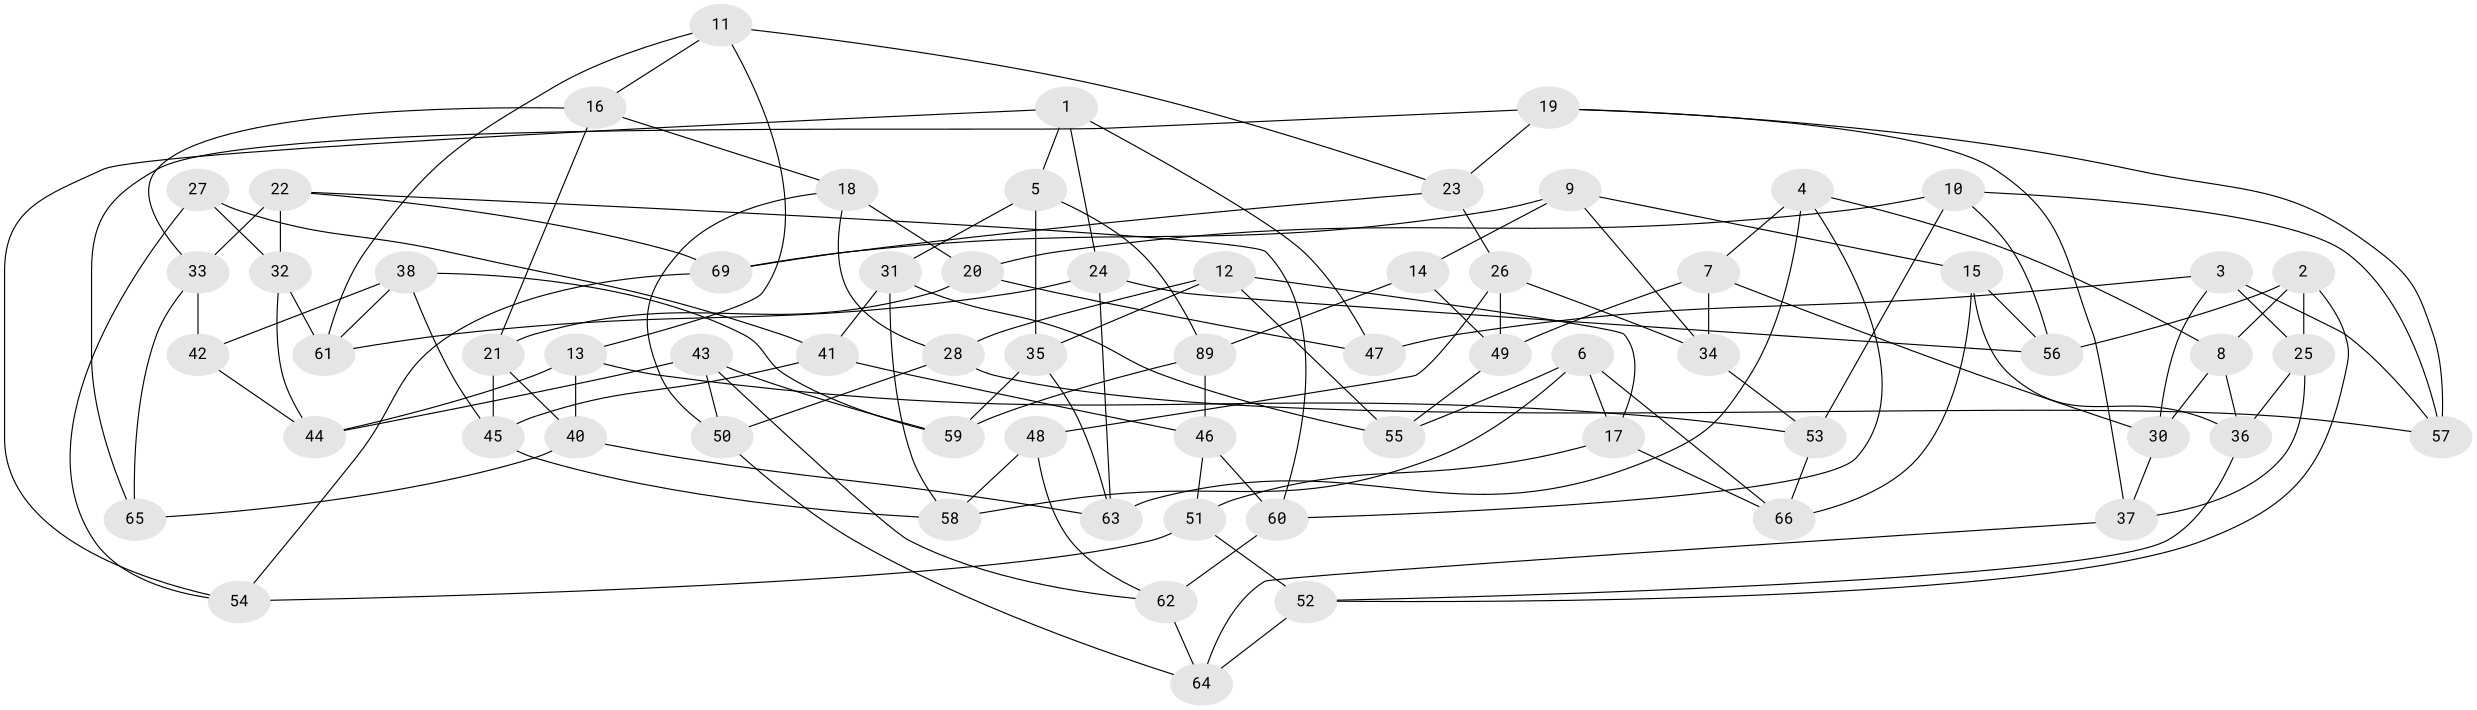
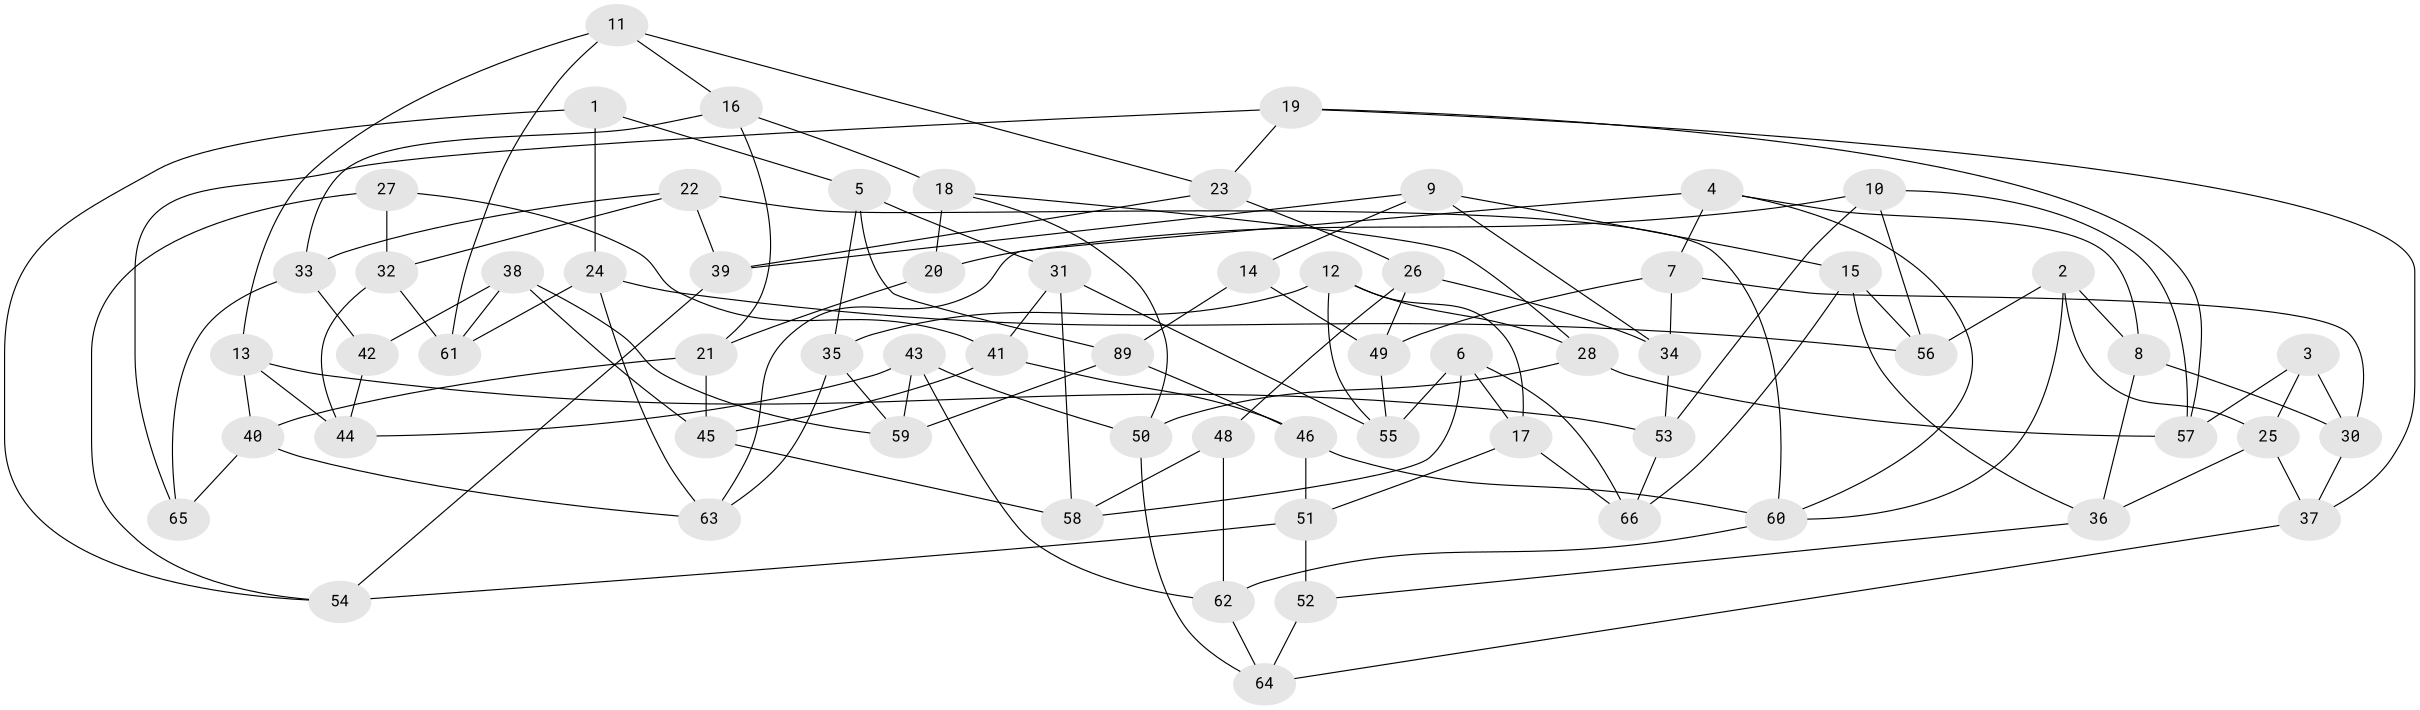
node "69": label "69" -> "39"
node "47": removed
edge "2" -- "52": now "2" -- "60"
